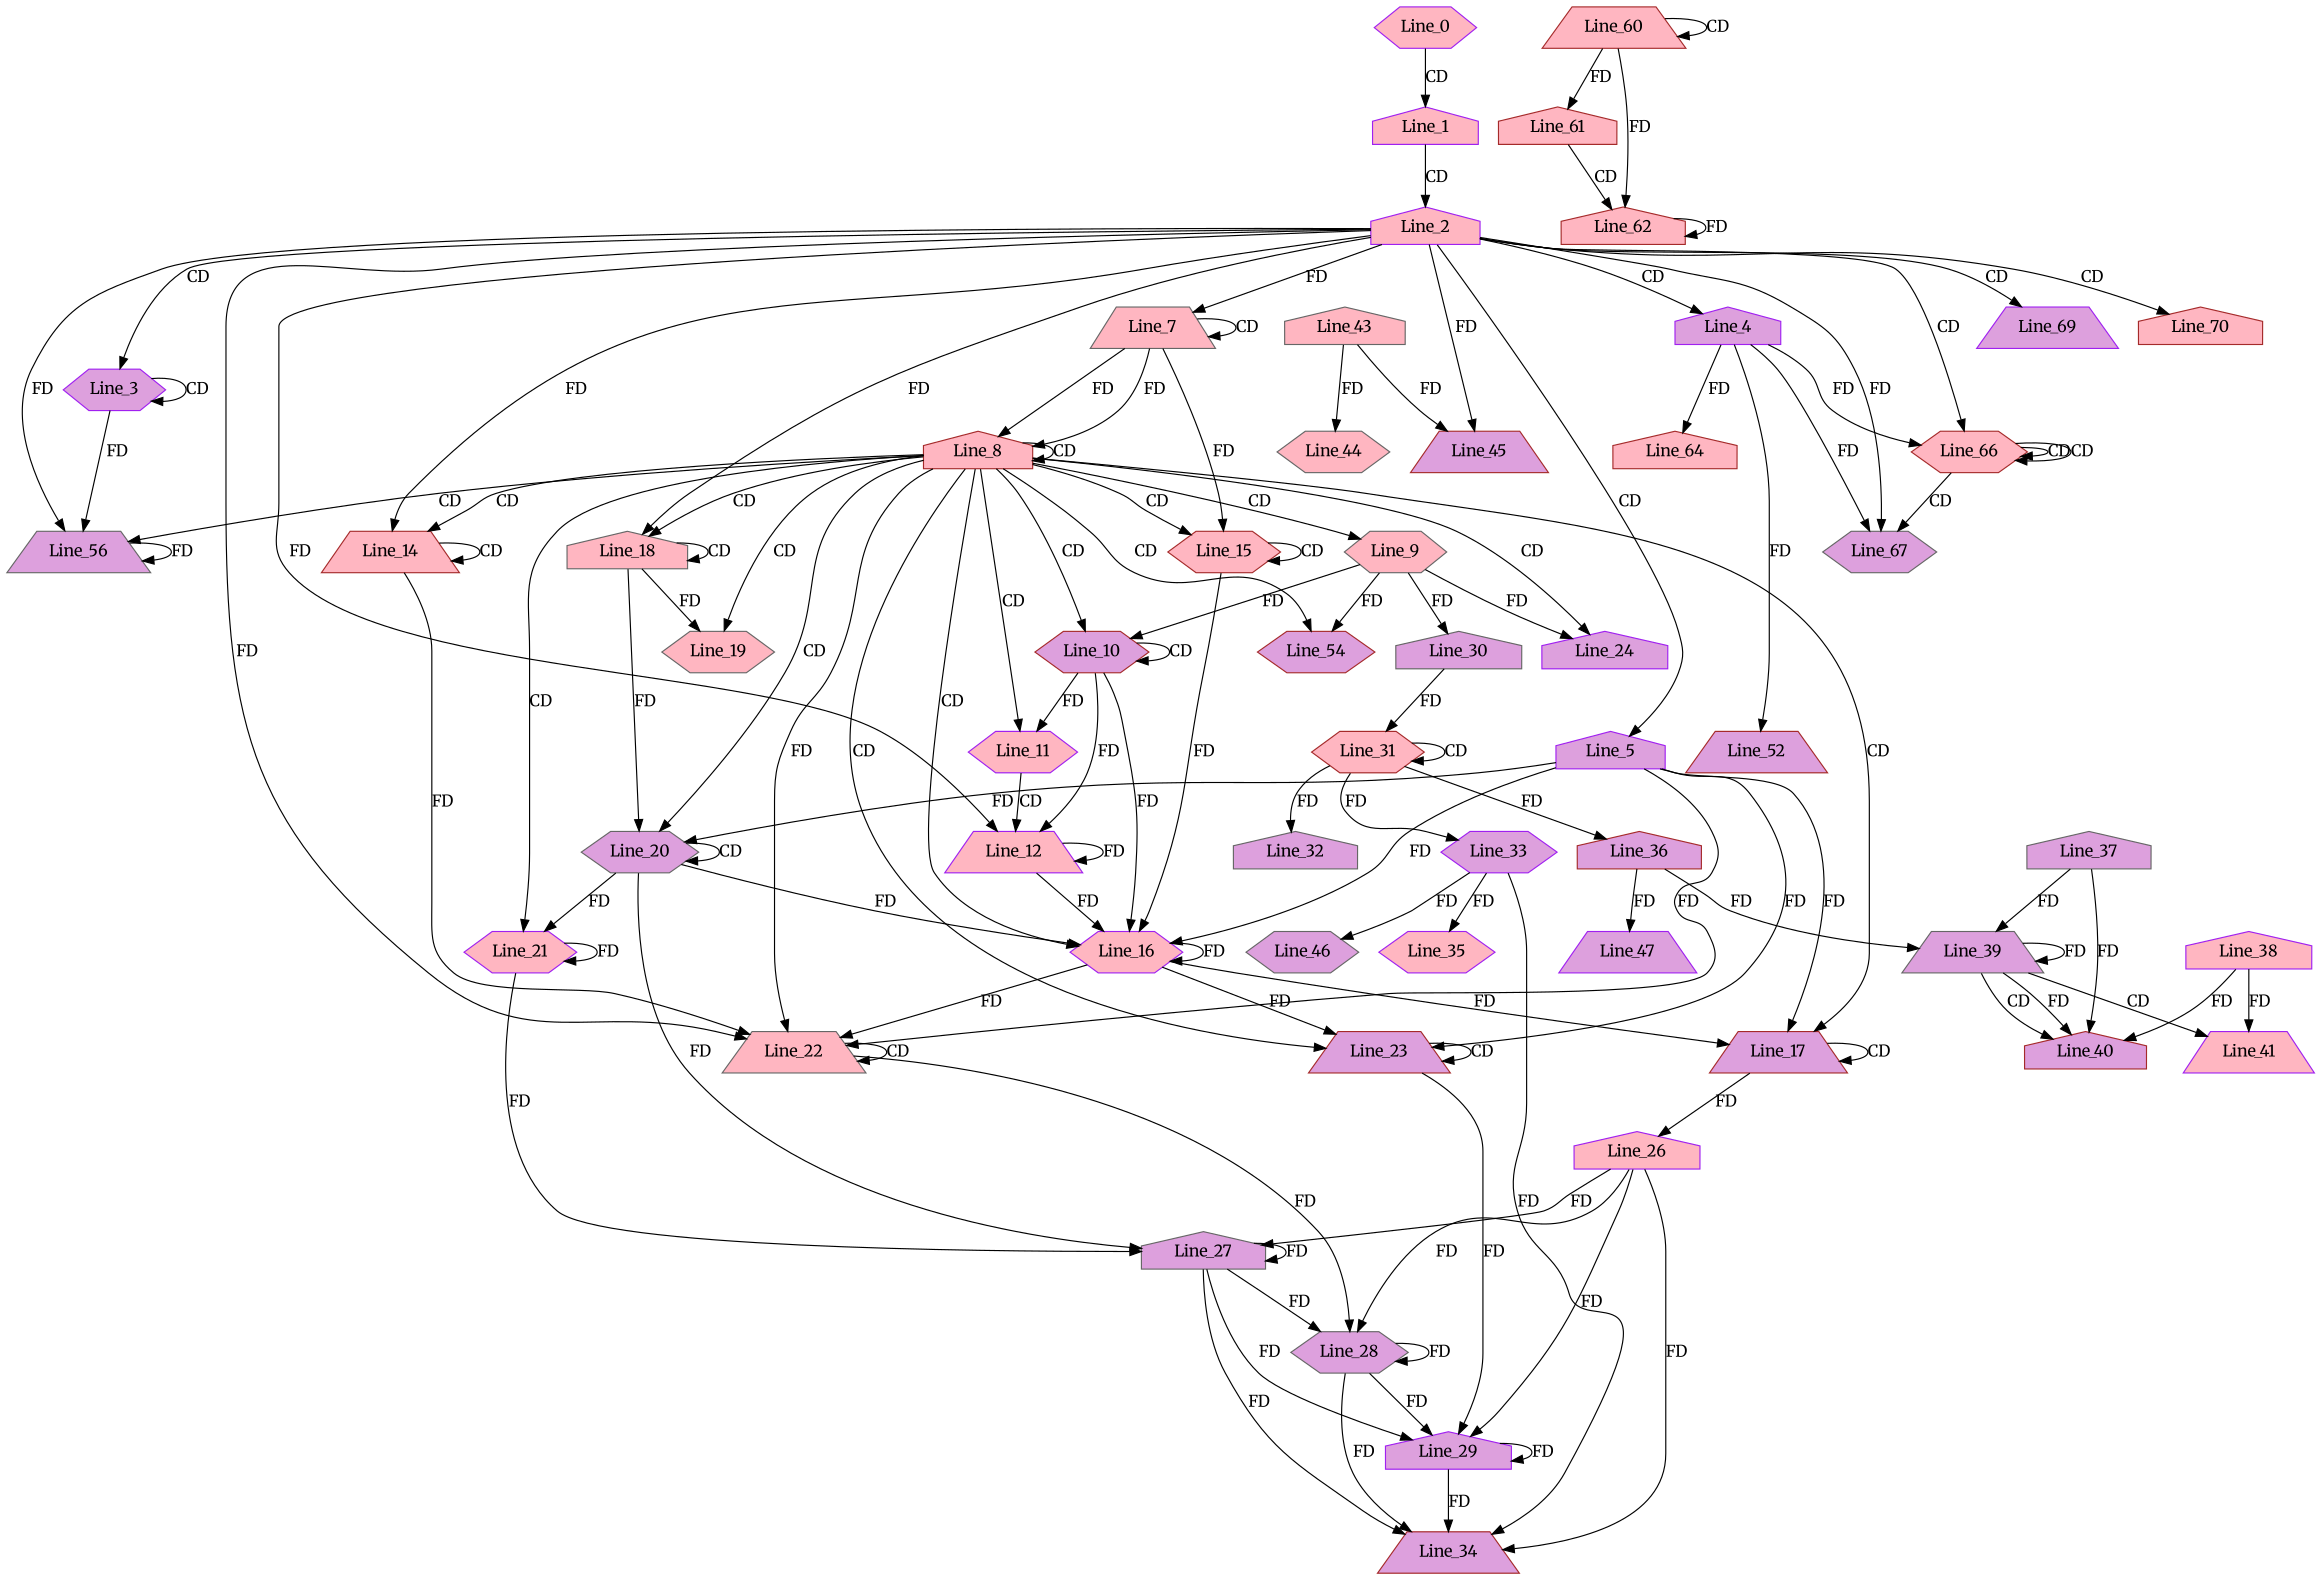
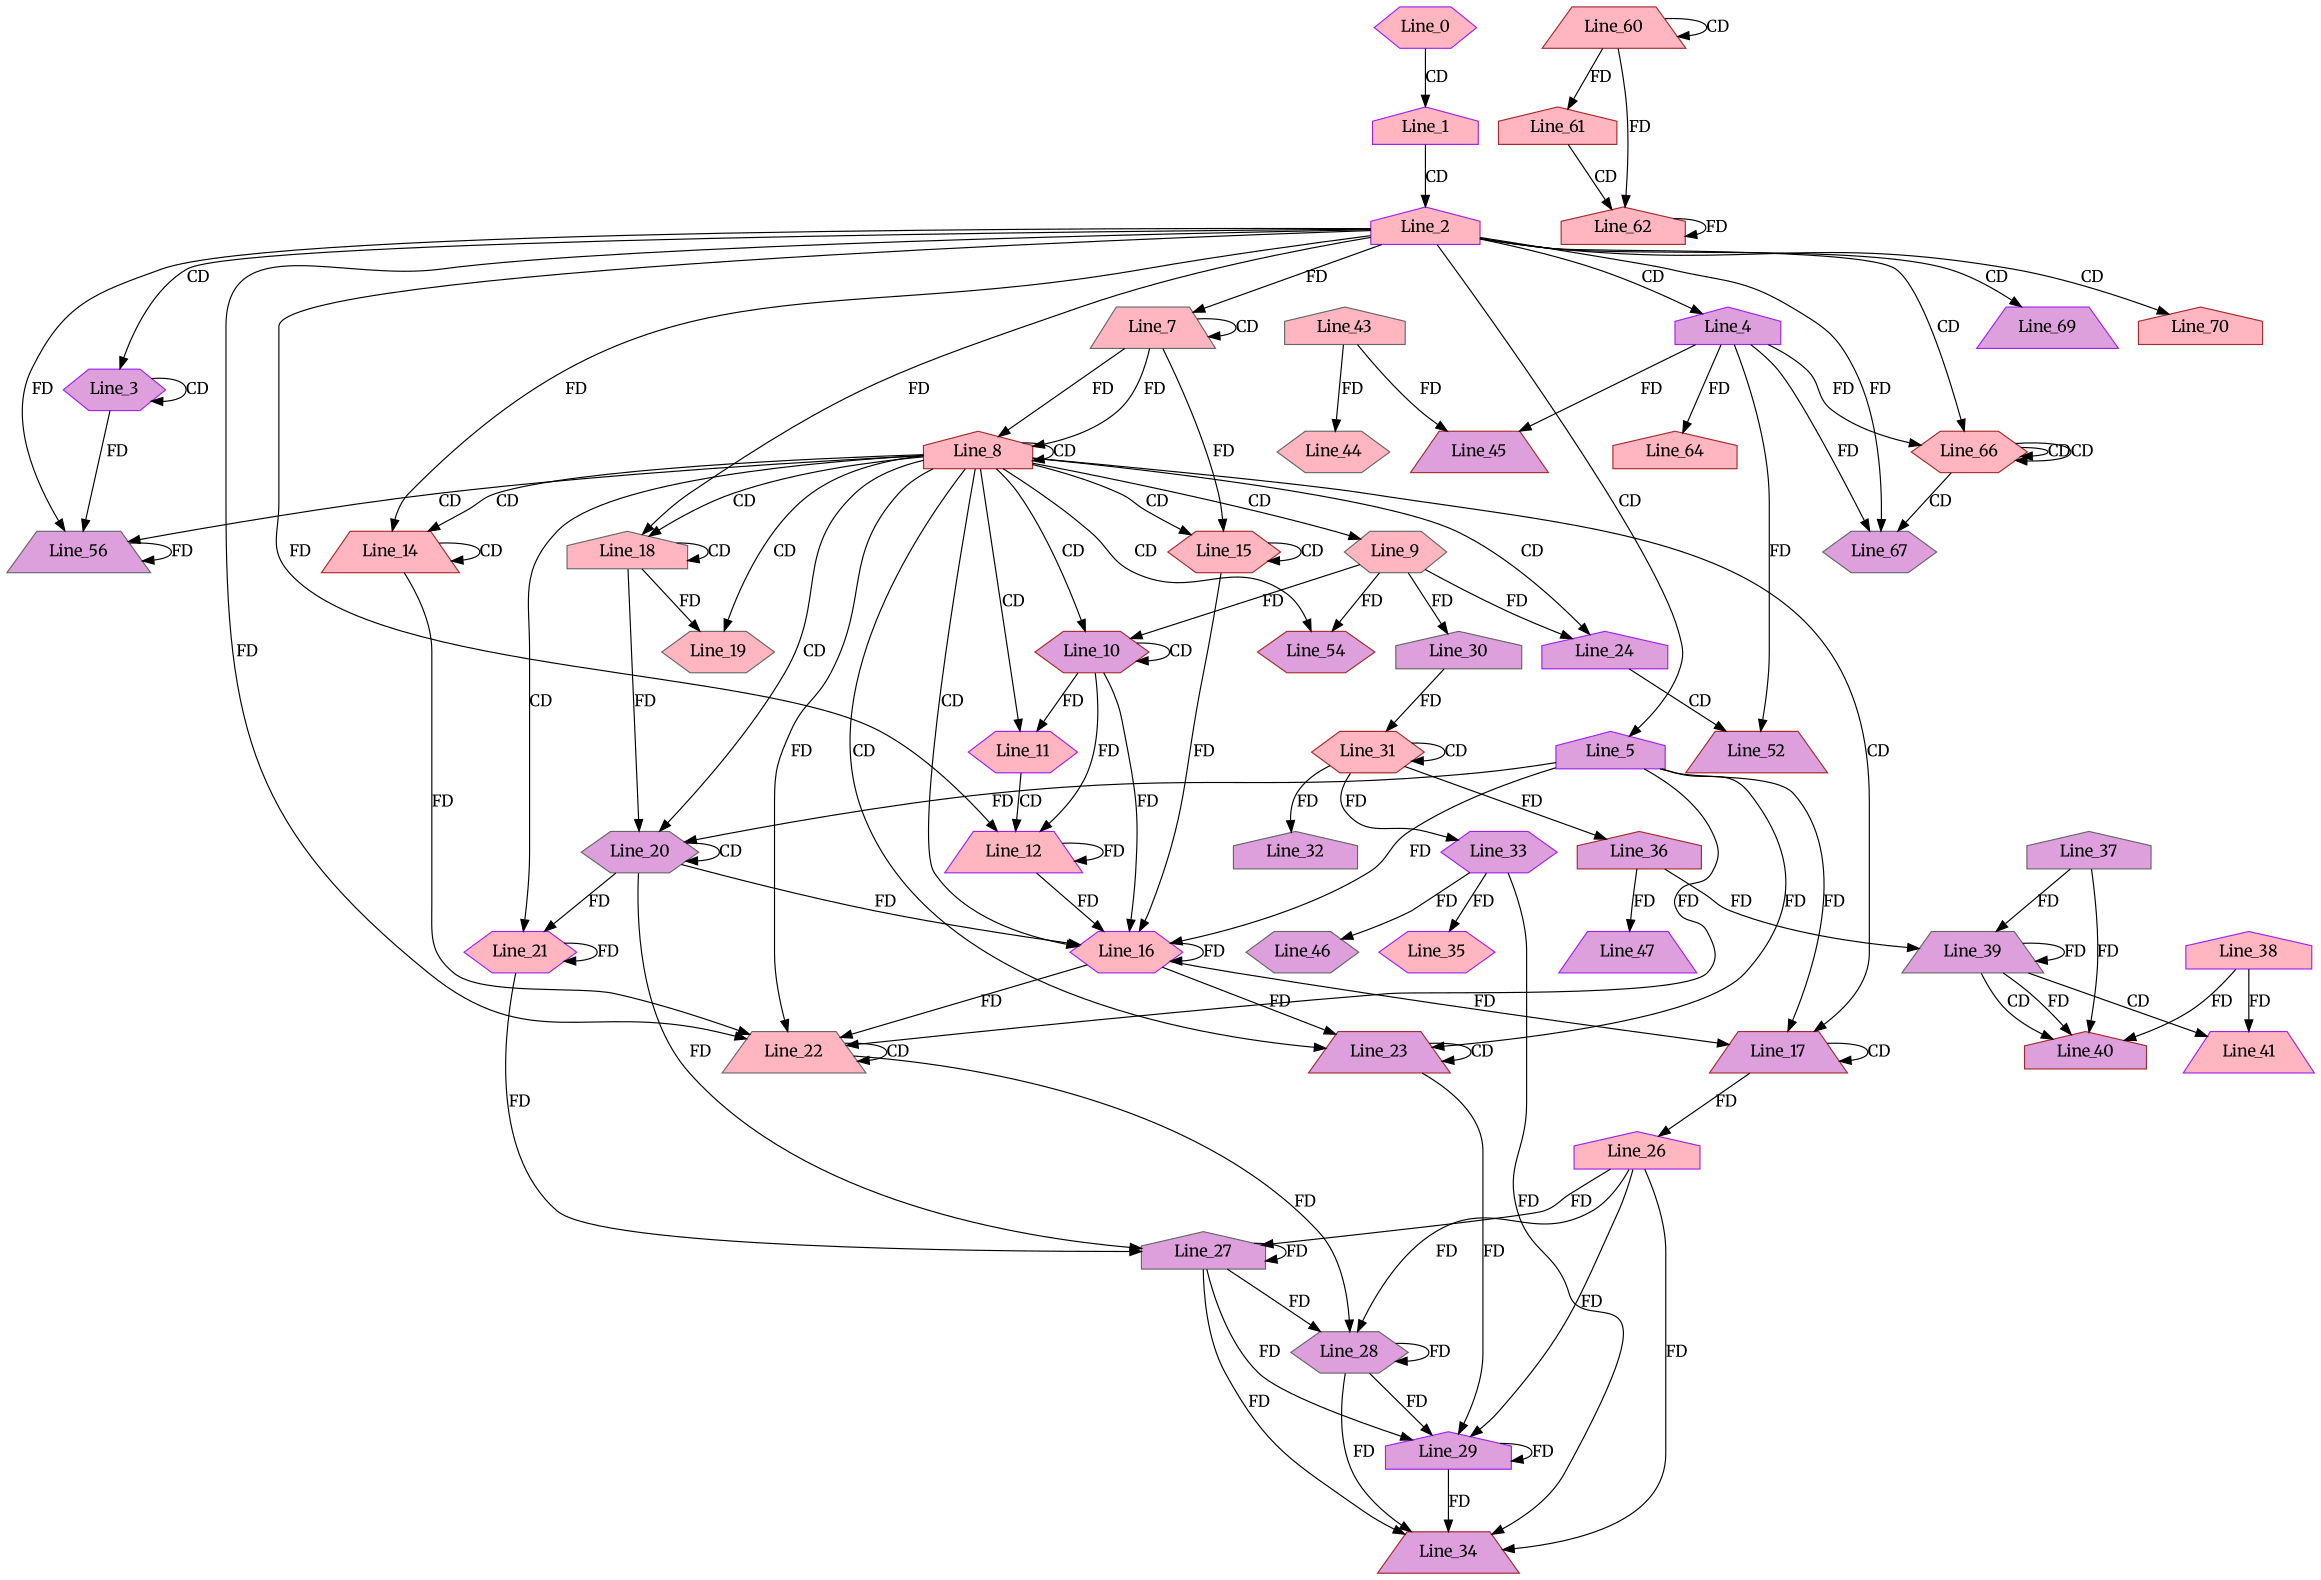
edge "Line_2" -> "Line_45": now "Line_4" -> "Line_45"
edge "Line_24" -> "Line_52": added, label "CD"
